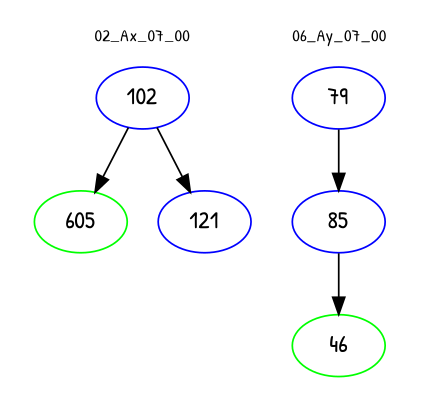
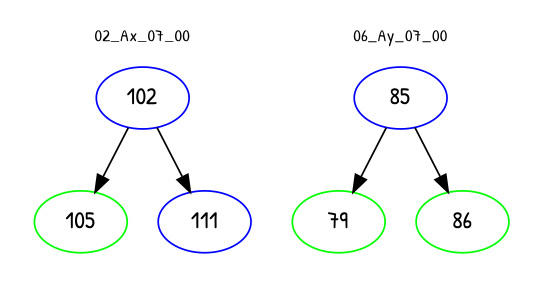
node "79": color blue -> green
edge "79" -> "85": reversed
node "605": label "605" -> "105"
node "121": label "121" -> "111"
node "46": label "46" -> "86"
